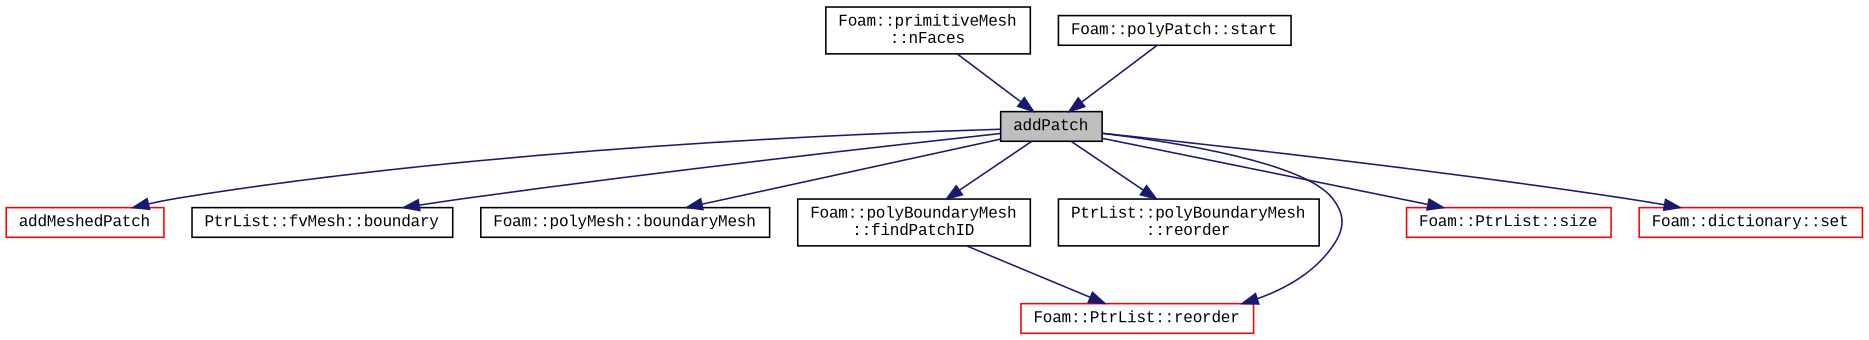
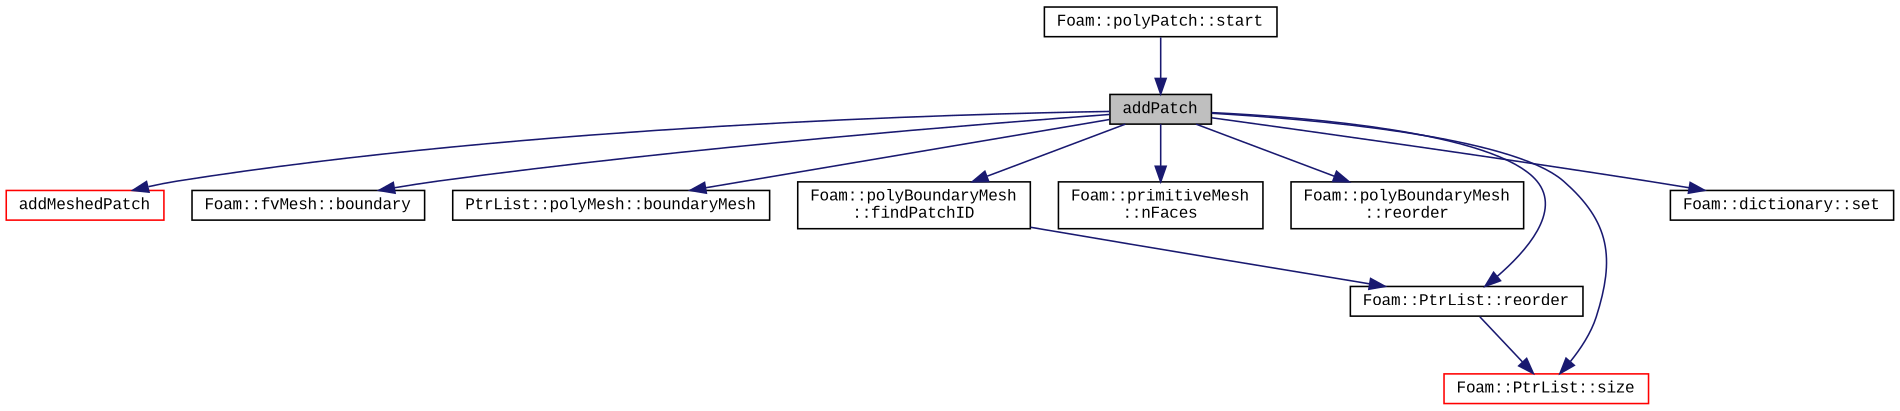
edge "Foam::primitiveMesh ::nFaces" -> "addPatch": reversed
node "PtrList::fvMesh::boundary": label "PtrList::fvMesh::boundary" -> "Foam::fvMesh::boundary"
node "Foam::polyMesh::boundaryMesh": label "Foam::polyMesh::boundaryMesh" -> "PtrList::polyMesh::boundaryMesh"
node "PtrList::polyBoundaryMesh ::reorder": label "PtrList::polyBoundaryMesh ::reorder" -> "Foam::polyBoundaryMesh ::reorder"
node "Foam::dictionary::set": color red -> black
node "Foam::PtrList::reorder": color red -> black
edge "Foam::PtrList::reorder" -> "Foam::PtrList::size": added
